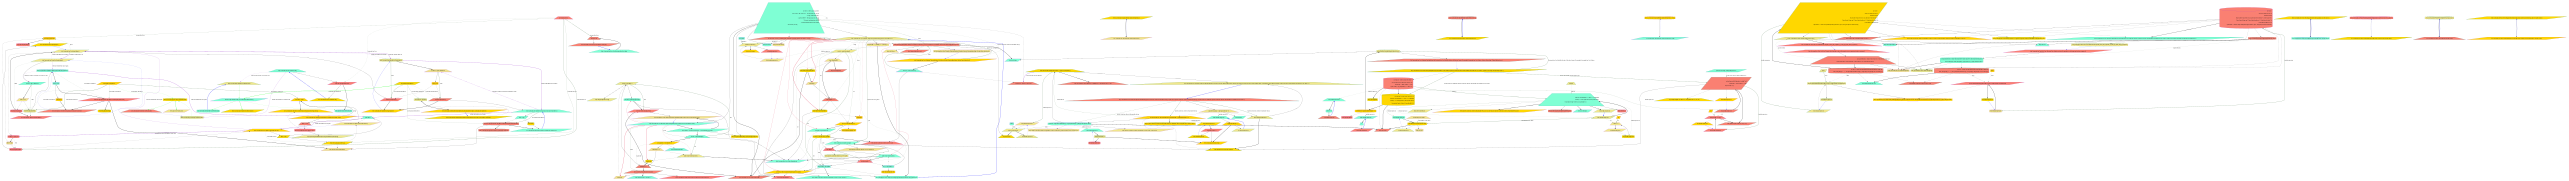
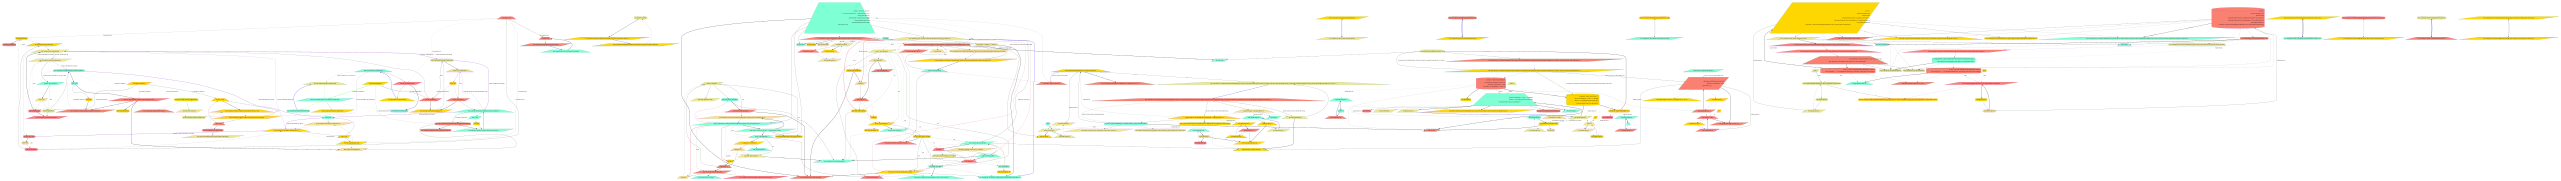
node "Entry Unk.IsName": added
edge "CommandLine.NamedError" -> "this.nameInfo = nameInfo": removed, label "CommandLine.NamedError"
